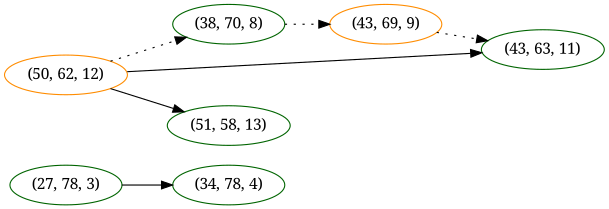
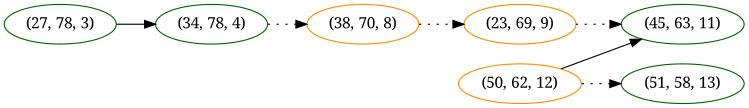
node "(38, 70, 8)": color darkgreen -> darkorange
node "(43, 69, 9)": label "(43, 69, 9)" -> "(23, 69, 9)"
node "(43, 63, 11)": label "(43, 63, 11)" -> "(45, 63, 11)"
edge "(50, 62, 12)" -> "(38, 70, 8)": now "(34, 78, 4)" -> "(38, 70, 8)"
edge "(50, 62, 12)" -> "(51, 58, 13)": style solid -> dotted
